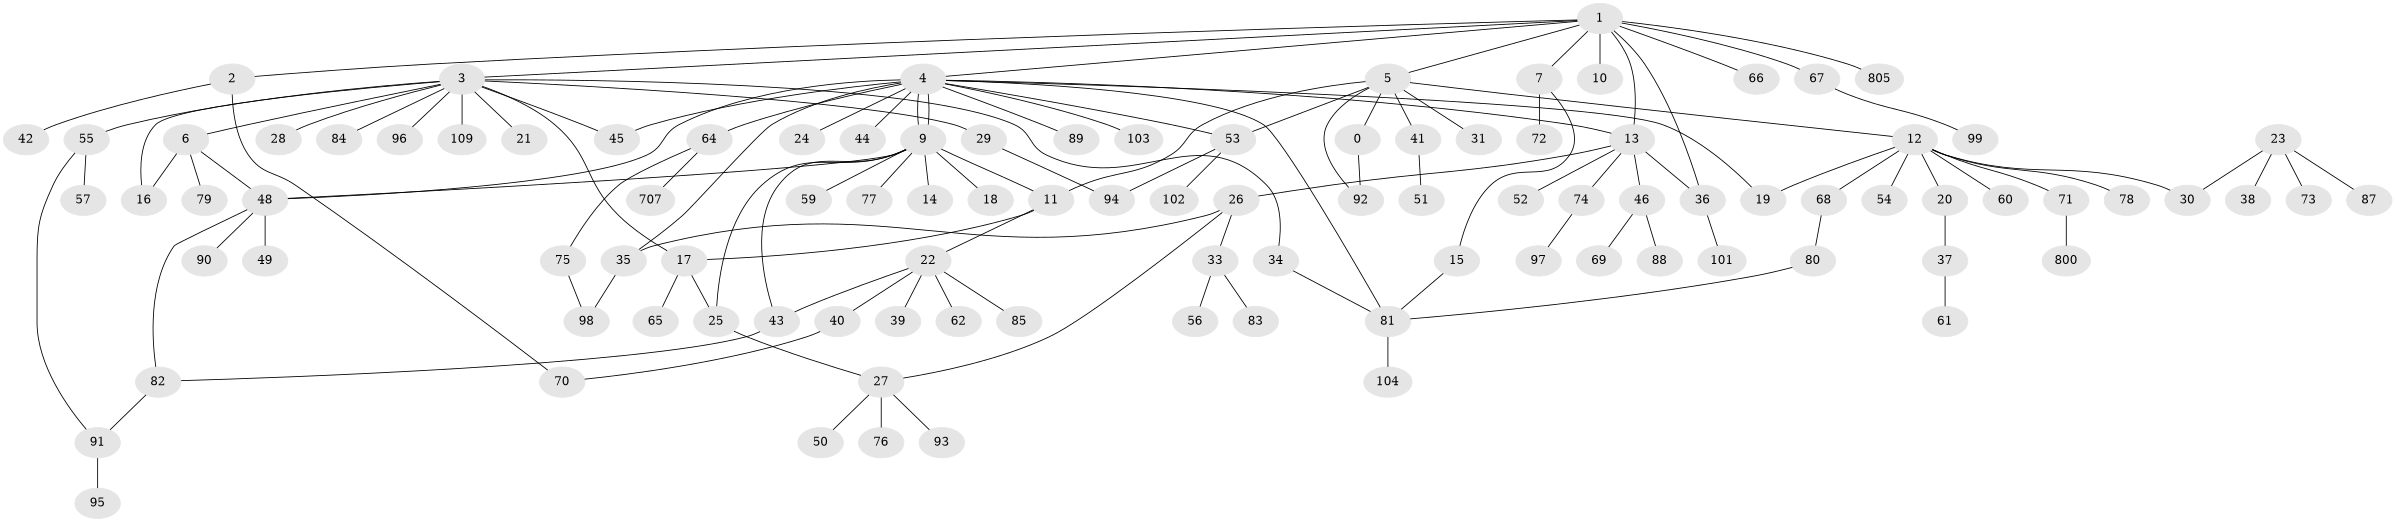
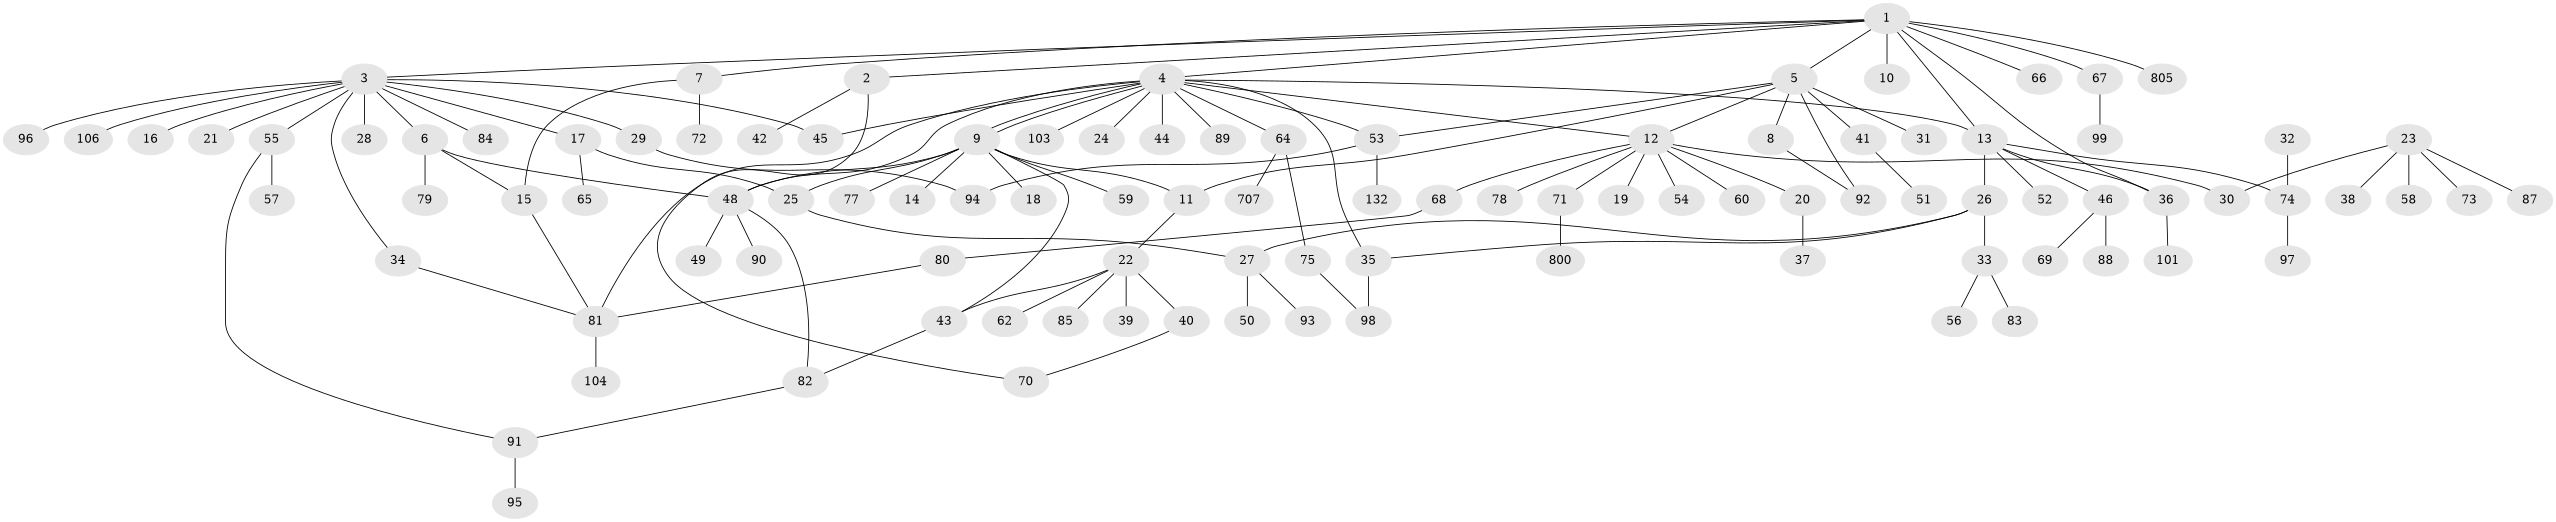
edge "4" -- "19": now "4" -- "12"
node "109": label "109" -> "106"
node "0": label "0" -> "8"
node "32": added
edge "6" -- "16": now "6" -- "15"
node "102": label "102" -> "132"
node "58": added
edge "11" -- "17": removed
node "61": removed
node "76": removed
